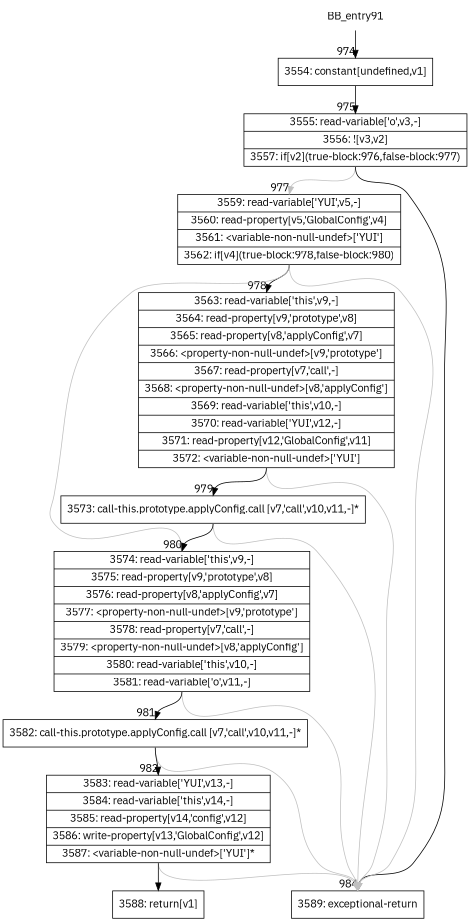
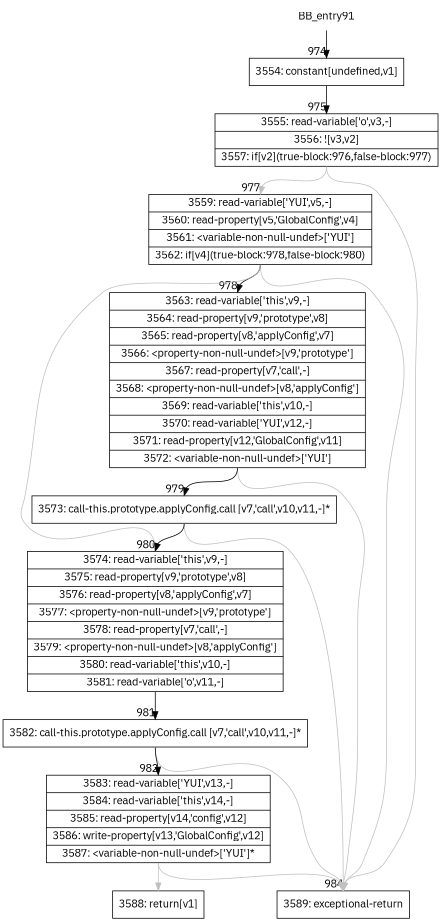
edge "3555: read-variable['o',v3,-]" -> "3589: exceptional-return": color black -> gray
edge "3574: read-variable['this',v9,-]" -> "3589: exceptional-return": removed
edge "3583: read-variable['YUI',v13,-]" -> "3588: return[v1]": color black -> gray
